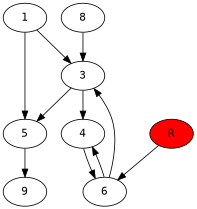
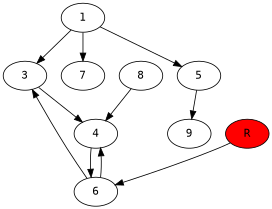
edge "8" -> "3": now "8" -> "4"
node "7": added
edge "3" -> "5": removed
